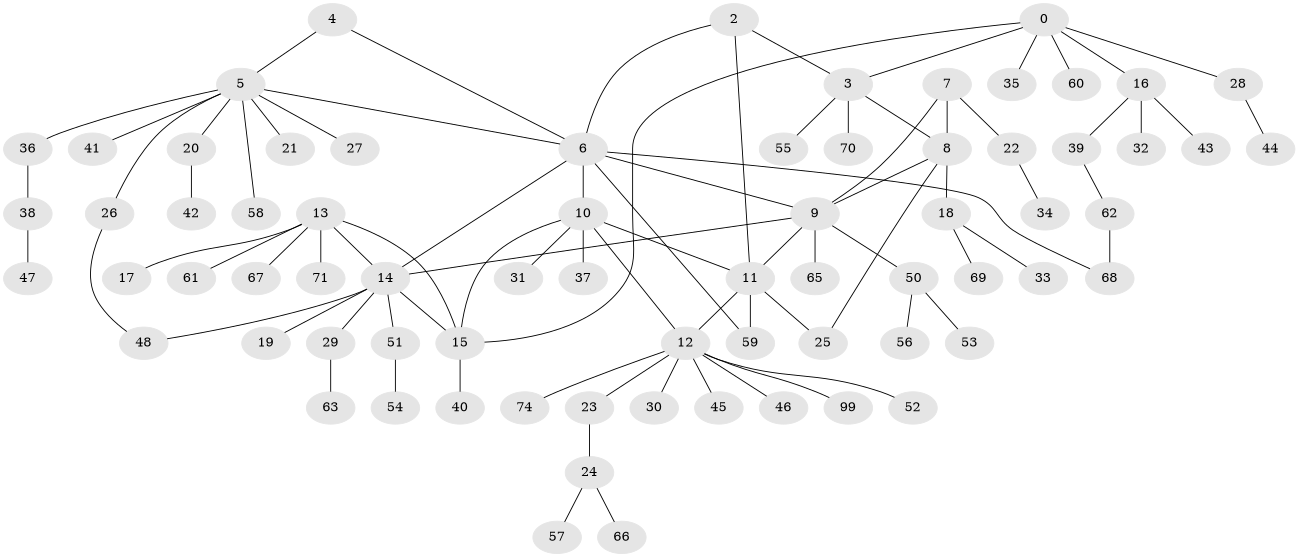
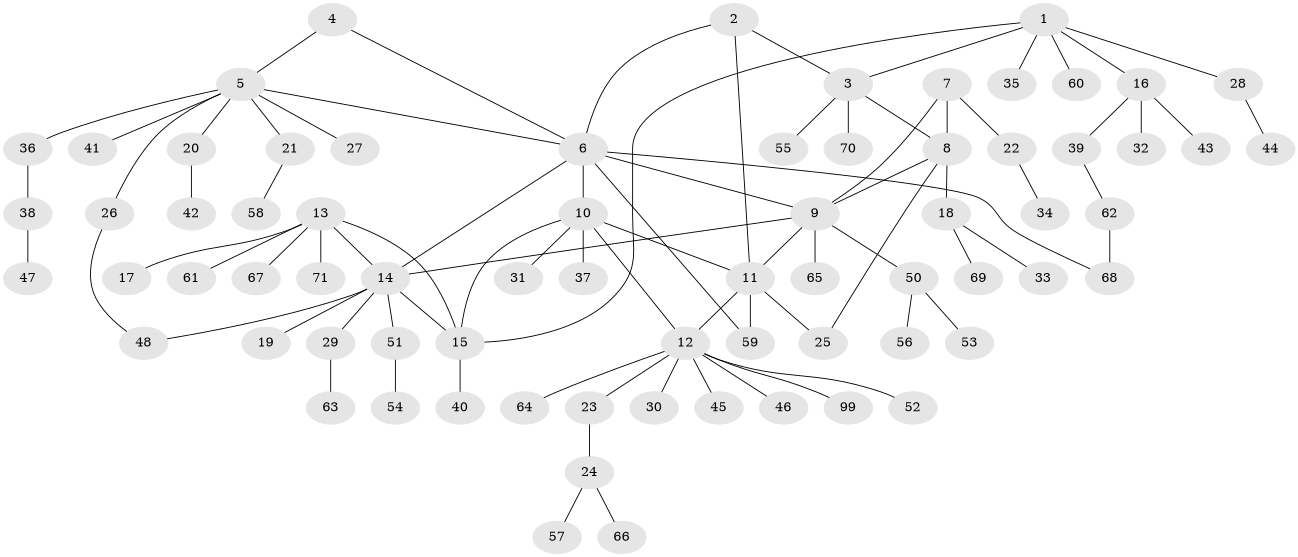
node "0": label "0" -> "1"
edge "5" -- "58": now "21" -- "58"
node "74": label "74" -> "64"
